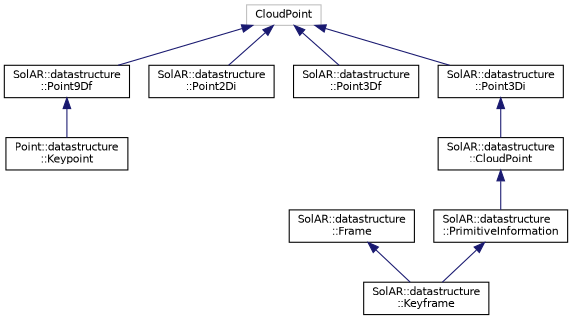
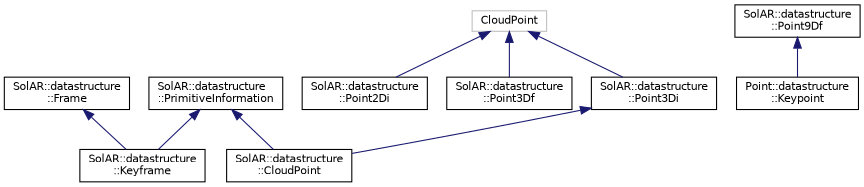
edge "SolAR::datastructure ::Point9Df" -> "CloudPoint": removed
edge "SolAR::datastructure ::PrimitiveInformation" -> "SolAR::datastructure ::CloudPoint": reversed
